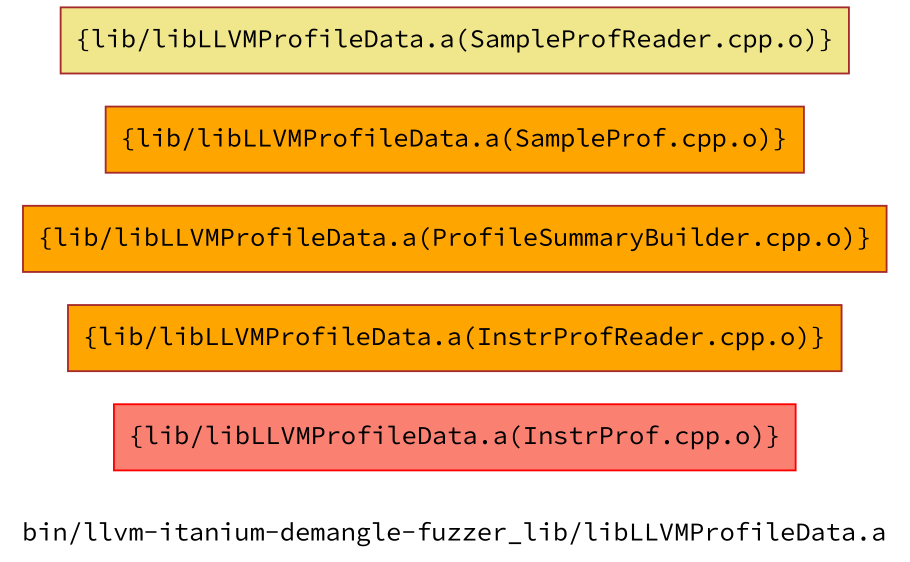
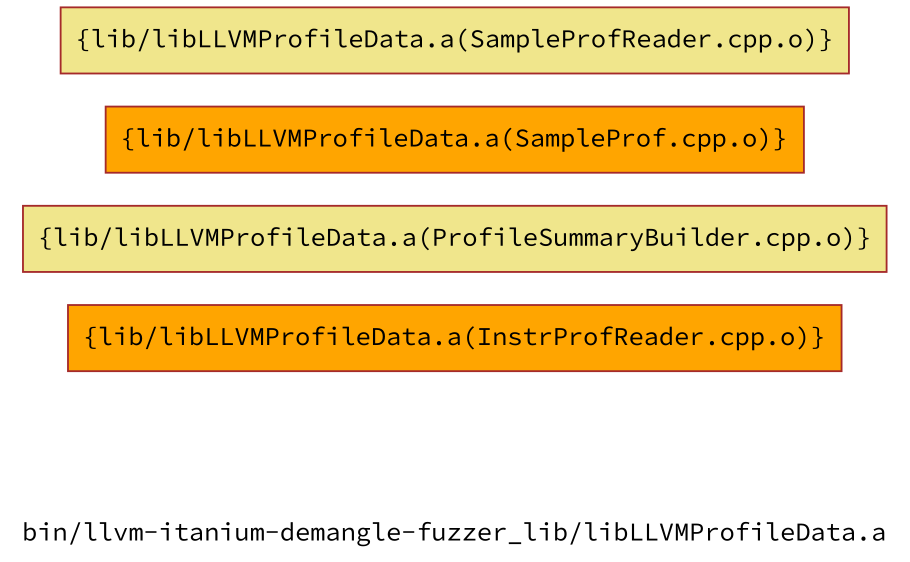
node "{lib/libLLVMProfileData.a(ProfileSummaryBuilder.cpp.o)}": fillcolor orange -> khaki
node "{lib/libLLVMProfileData.a(InstrProf.cpp.o)}": removed
